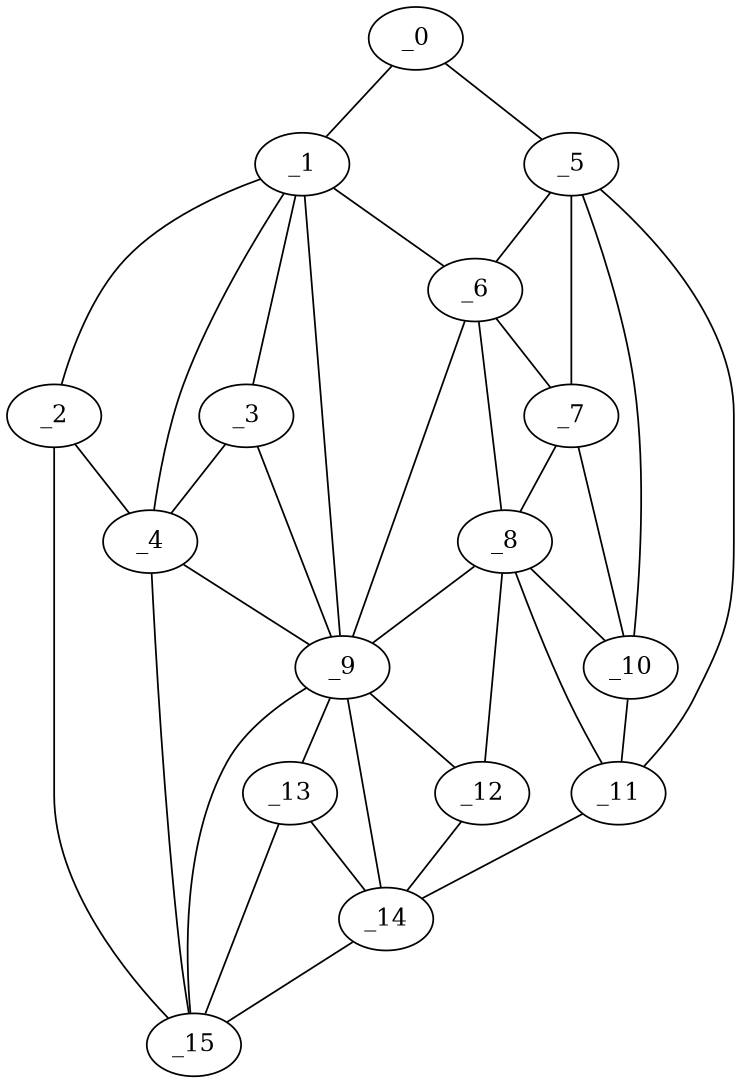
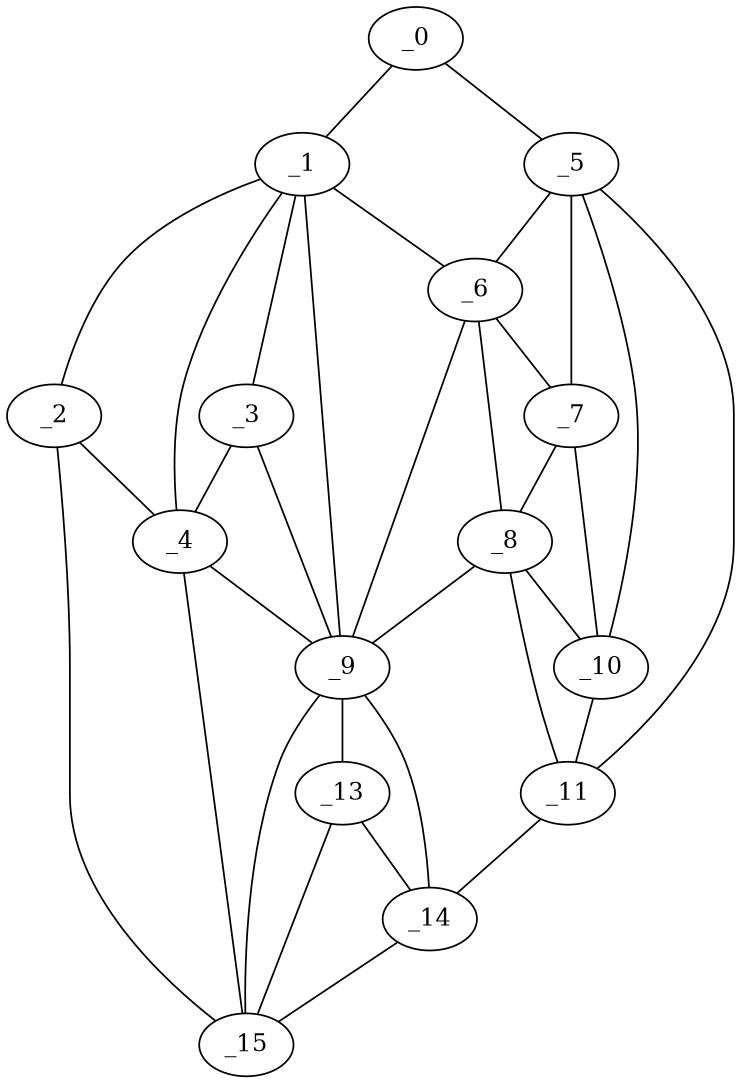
node "_12": removed
